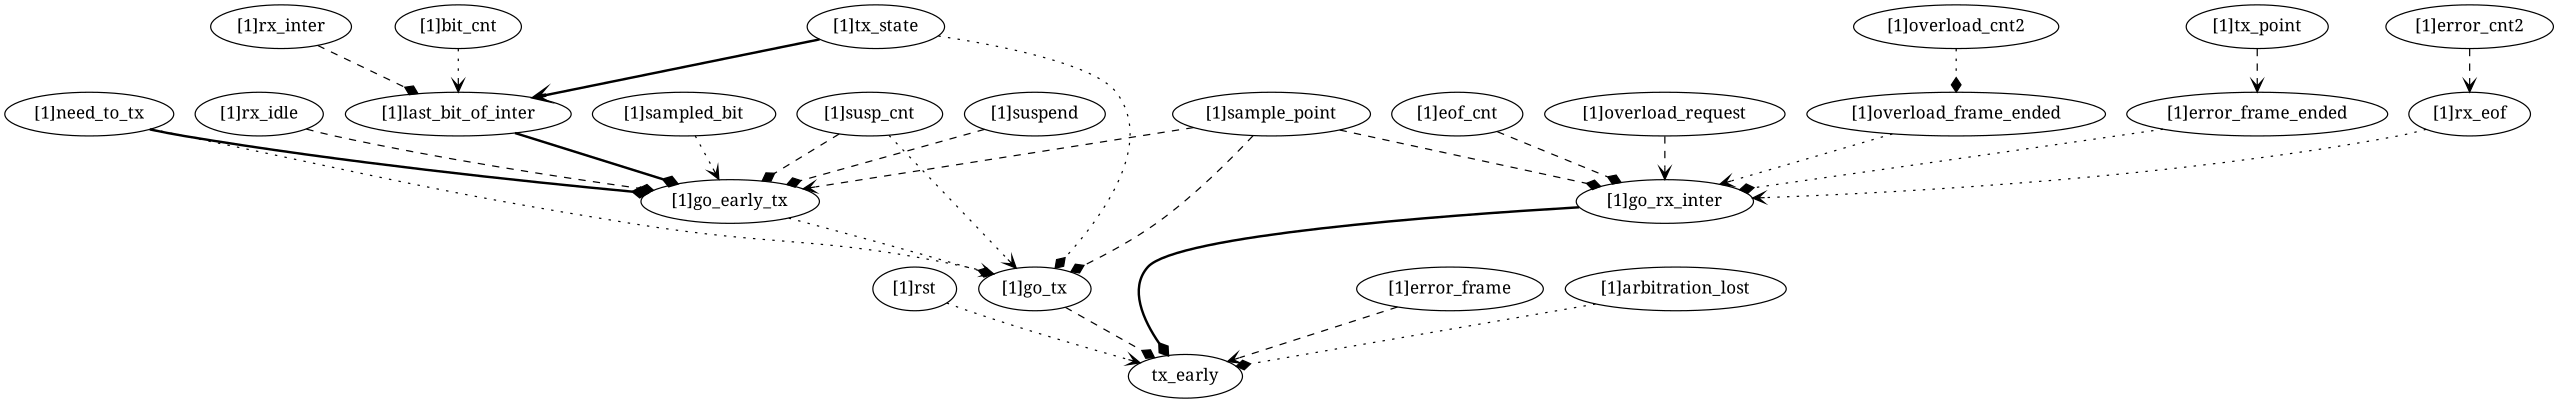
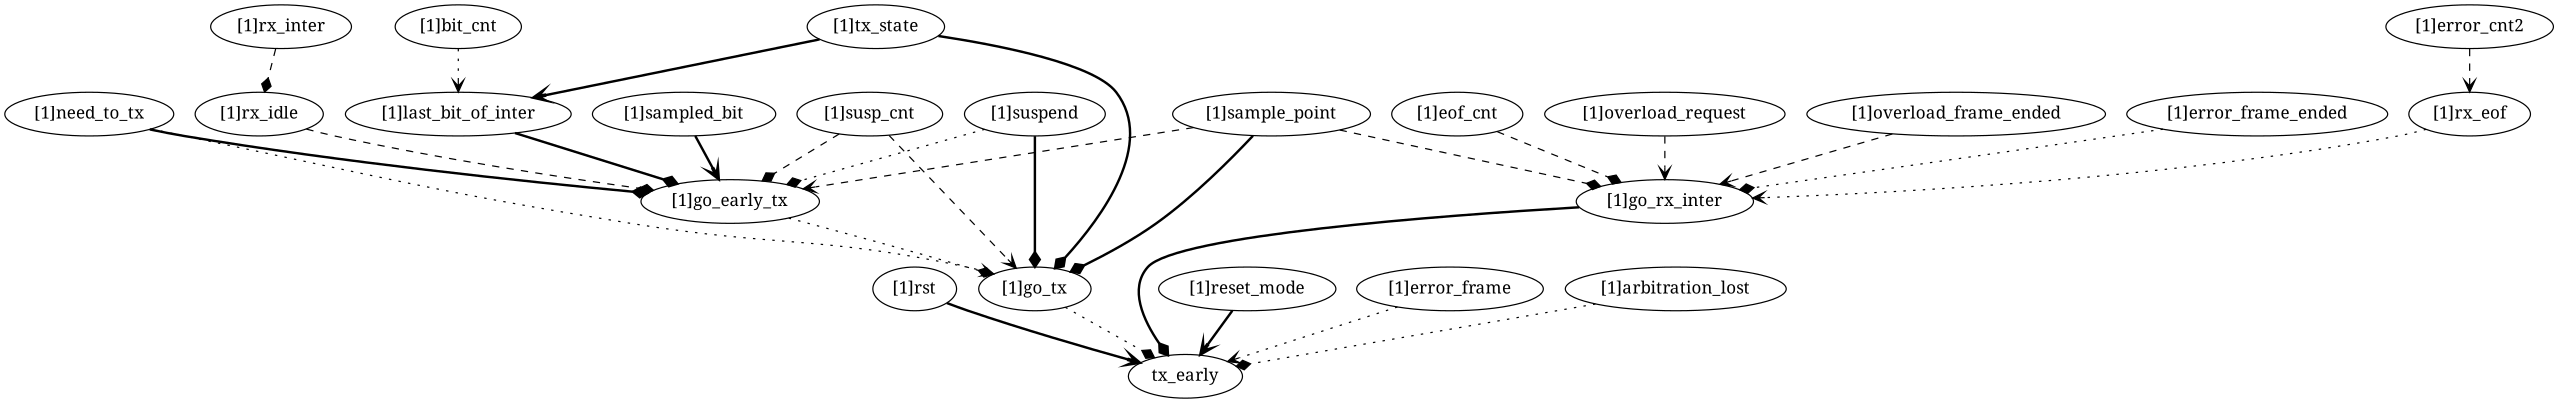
node "[1]overload_cnt2": removed
node "[1]tx_point": removed
edge "[1]rx_inter" -> "[1]last_bit_of_inter": now "[1]rx_inter" -> "[1]rx_idle"
edge "[1]tx_state" -> "[1]go_tx": style dotted -> bold
edge "[1]sampled_bit" -> "[1]go_early_tx": style dotted -> bold
edge "[1]suspend" -> "[1]go_early_tx": style dashed -> dotted
edge "[1]overload_frame_ended" -> "[1]go_rx_inter": style dotted -> dashed
edge "[1]suspend" -> "[1]go_tx": added
edge "[1]susp_cnt" -> "[1]go_tx": style dotted -> dashed
edge "[1]sample_point" -> "[1]go_tx": style dashed -> bold
node "[1]reset_mode": added
edge "[1]go_tx" -> "tx_early": style dashed -> dotted
edge "[1]error_frame" -> "tx_early": style dashed -> dotted
edge "[1]rst" -> "tx_early": style dotted -> bold
